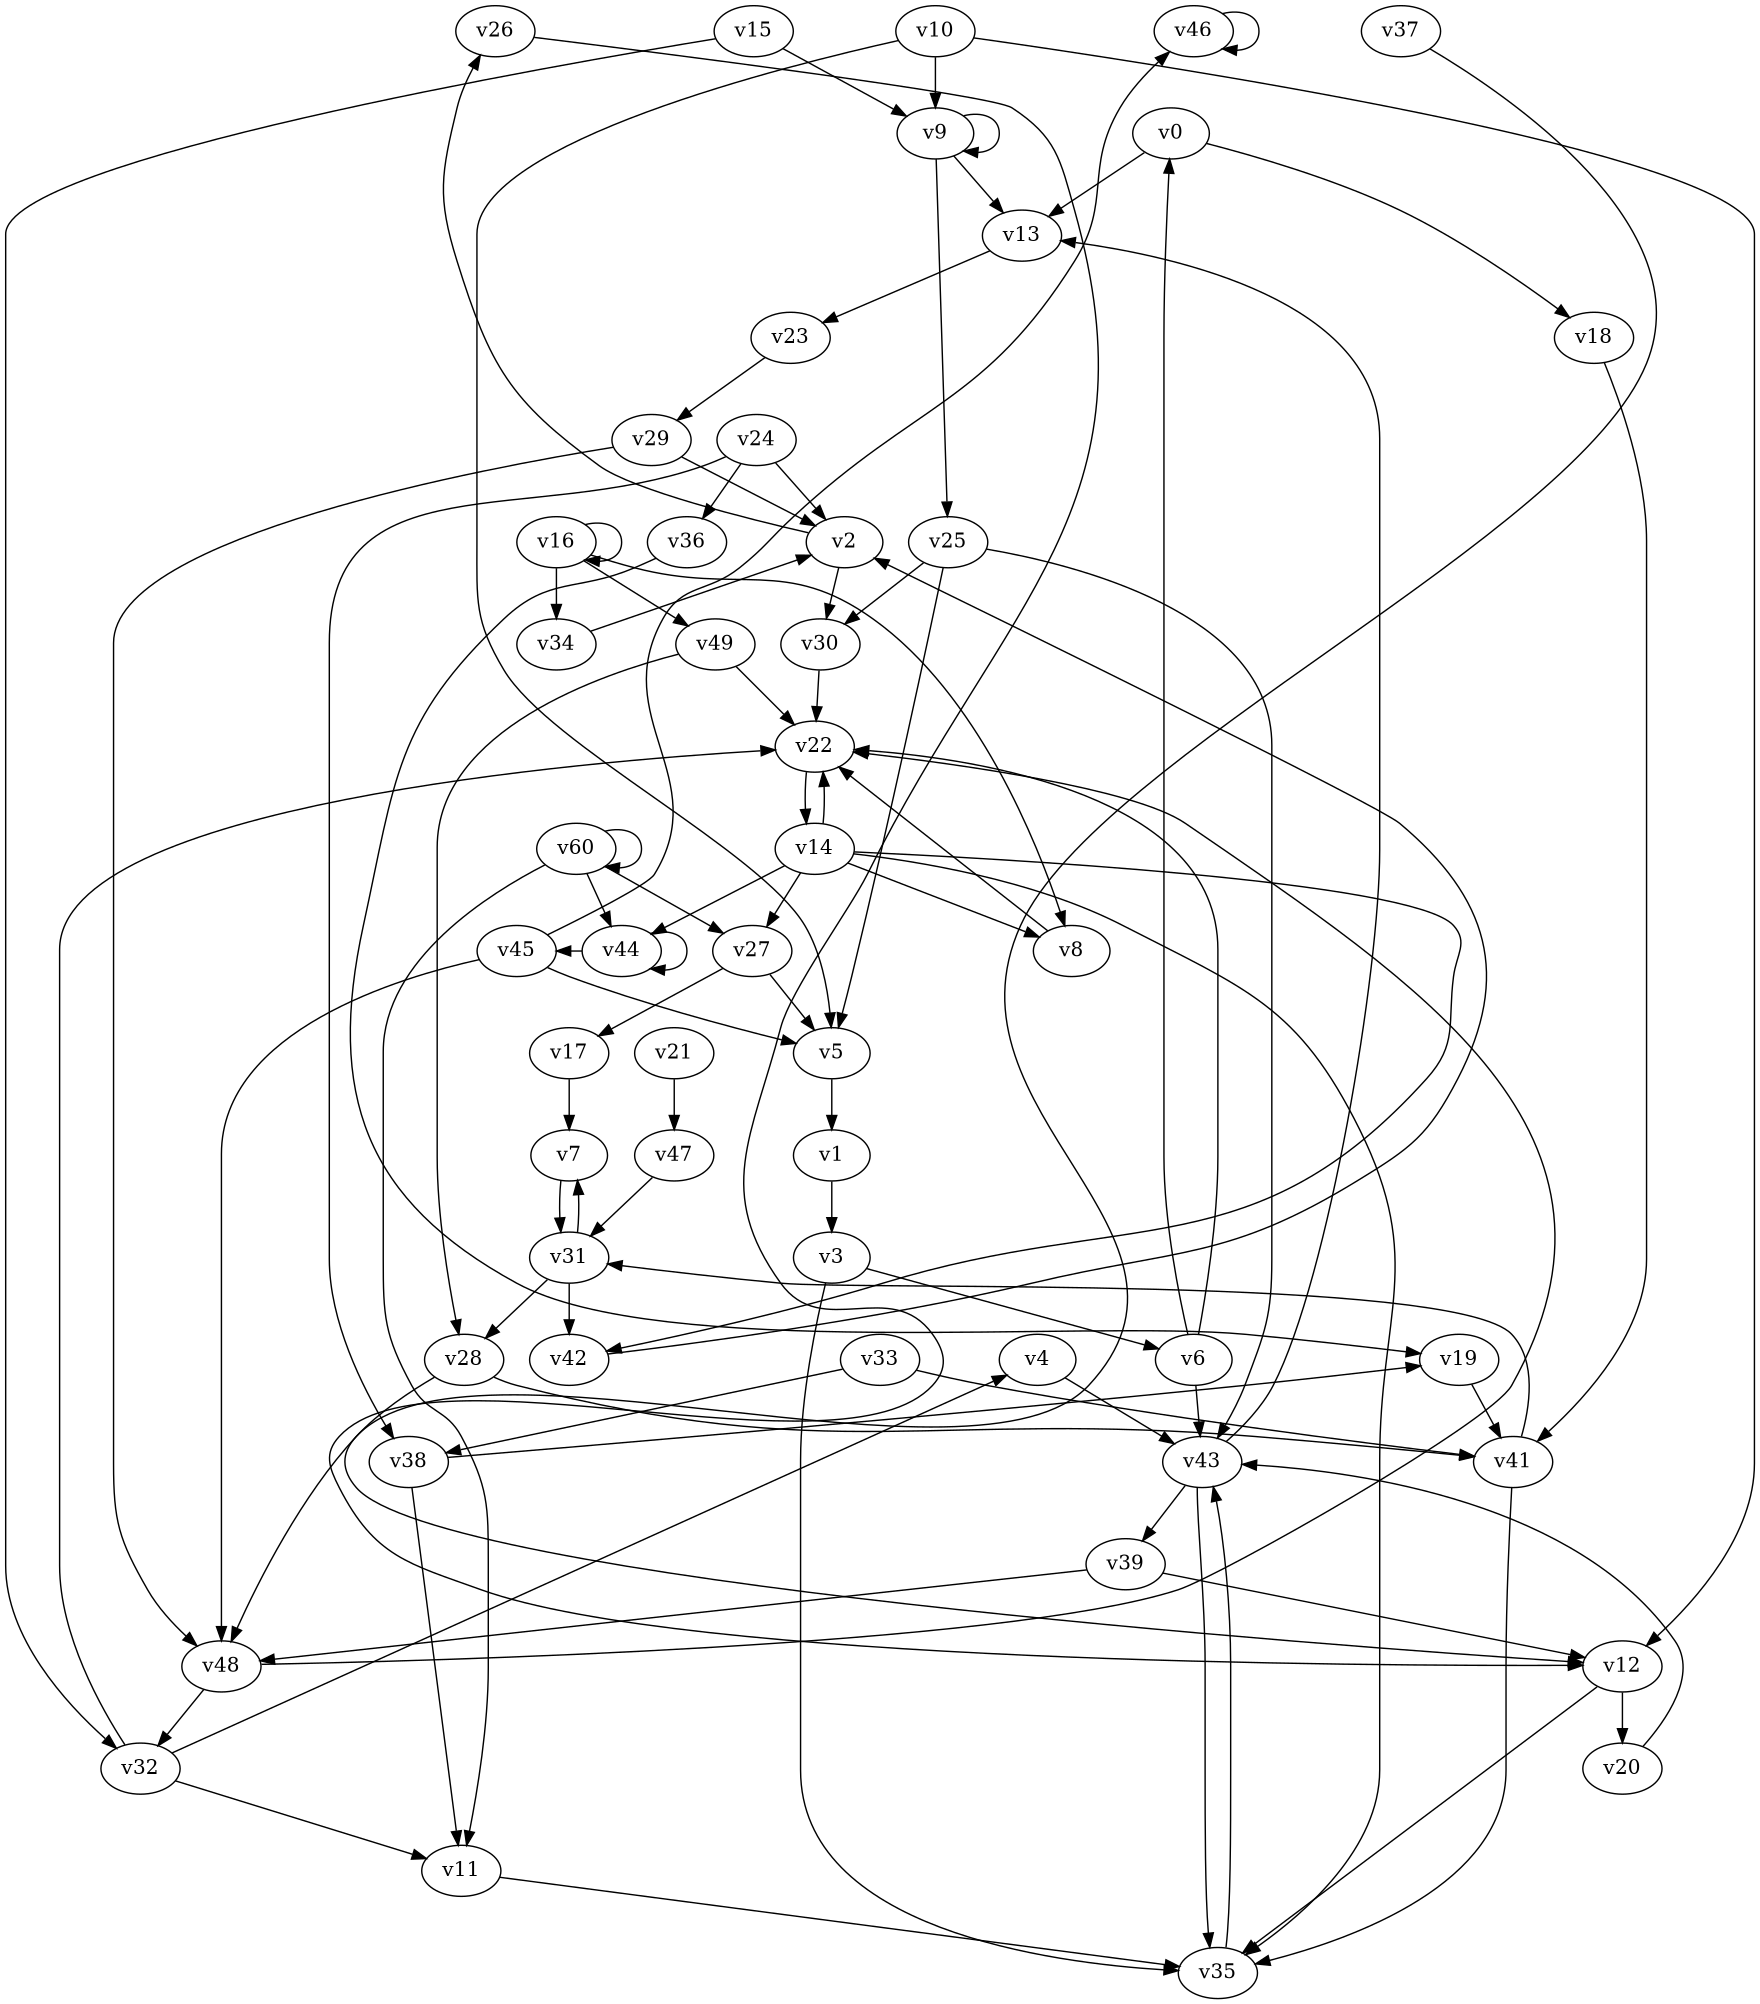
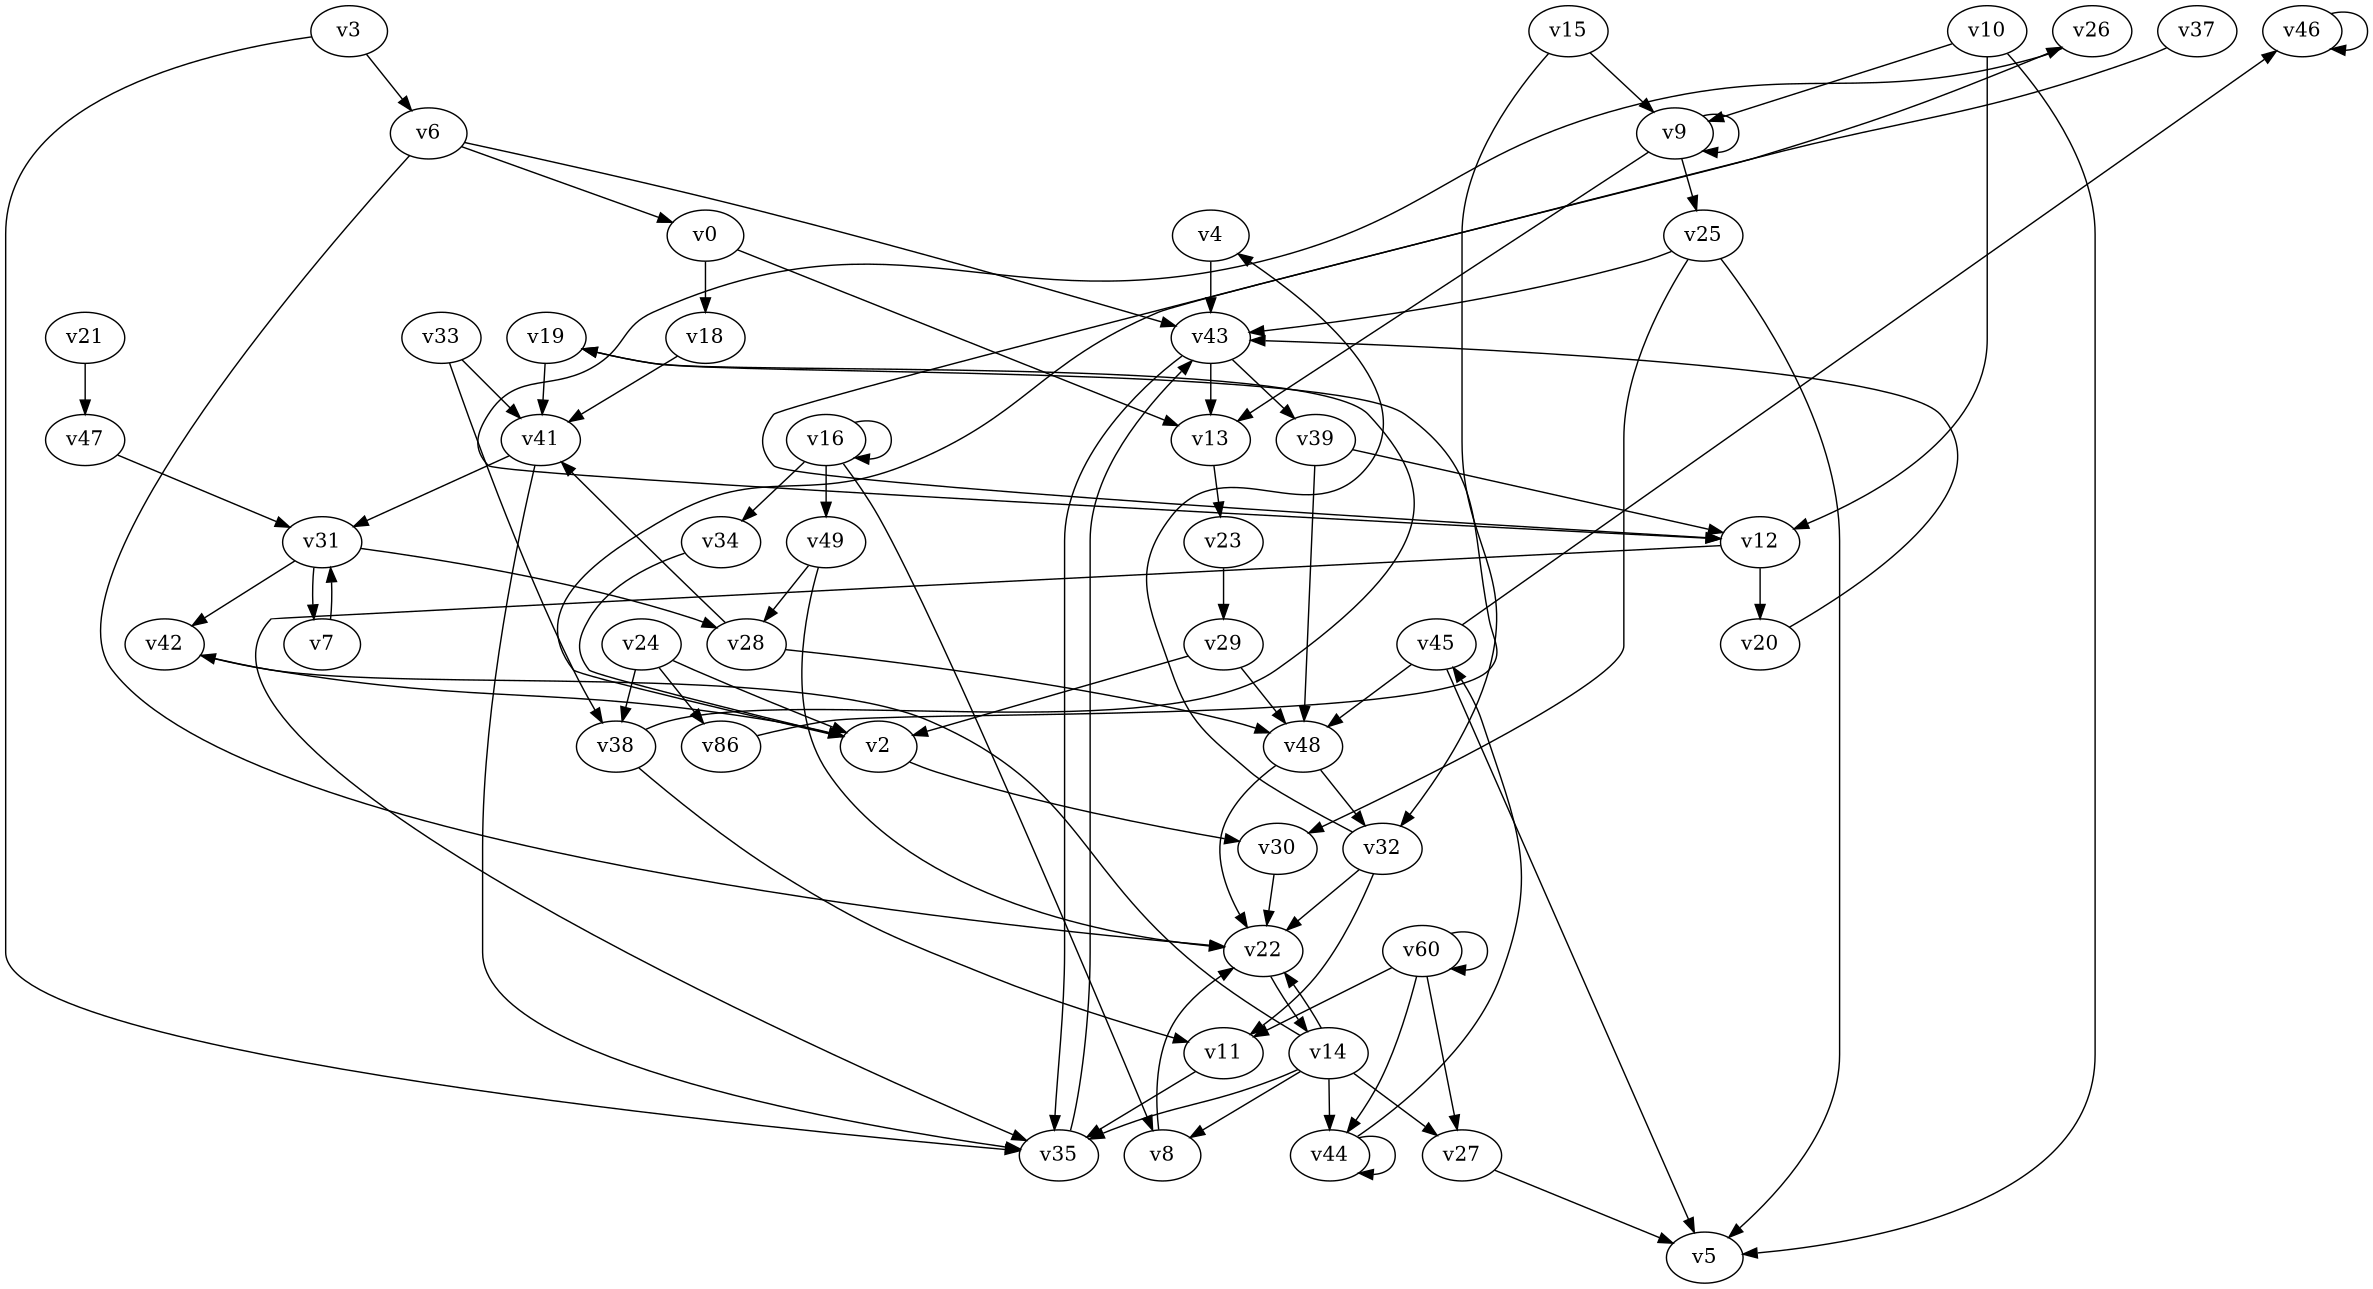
node "v36": label "v36" -> "v86"
node "v17": removed
node "v1": removed
